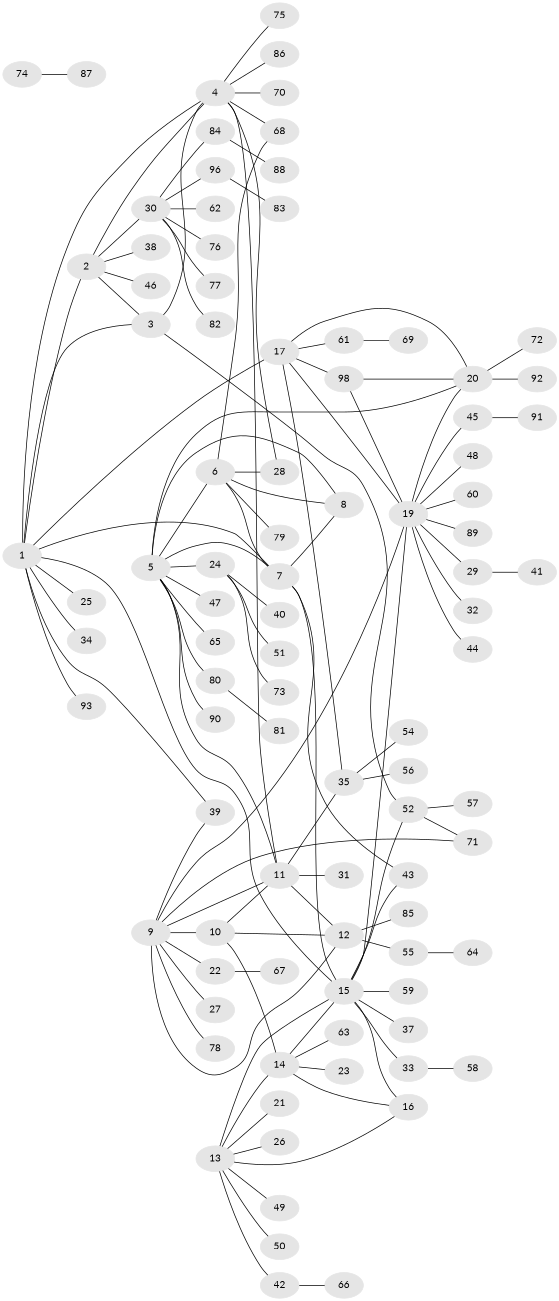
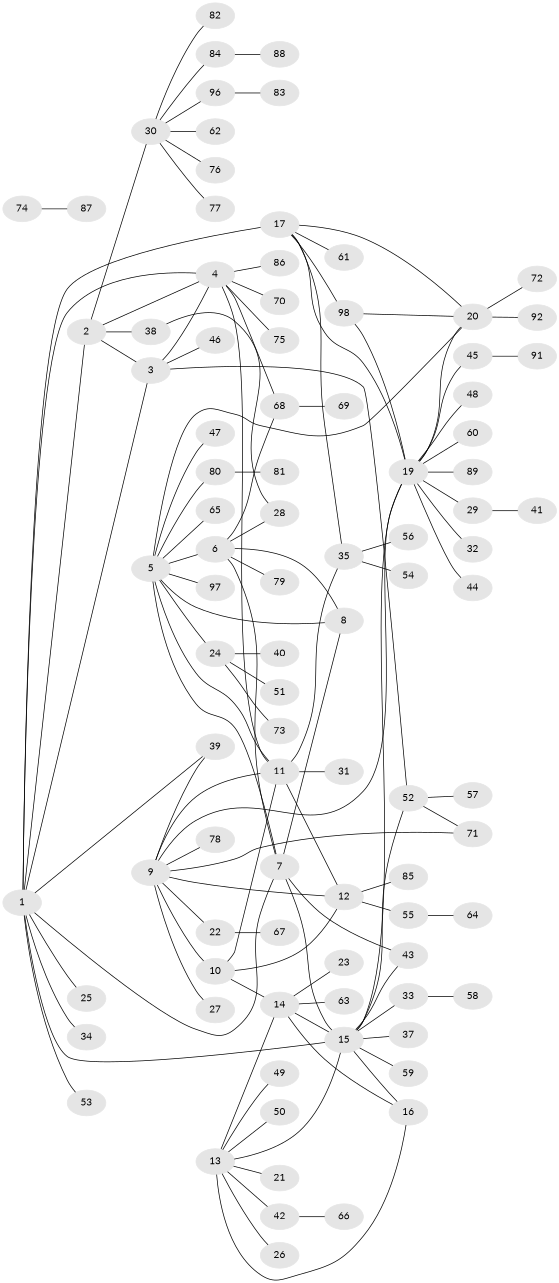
edge "2" -- "46": now "3" -- "46"
edge "4" -- "28": now "38" -- "28"
edge "61" -- "69": now "68" -- "69"
node "93": label "93" -> "53"
node "90": label "90" -> "97"
